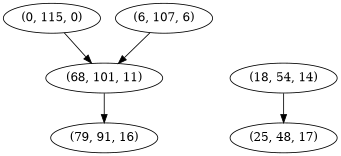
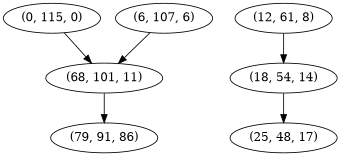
node "(12, 61, 8)": added
node "(79, 91, 16)": label "(79, 91, 16)" -> "(79, 91, 86)"
